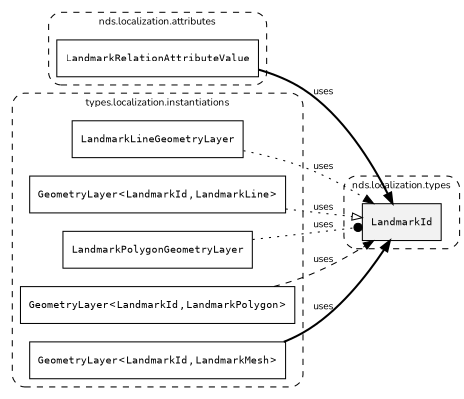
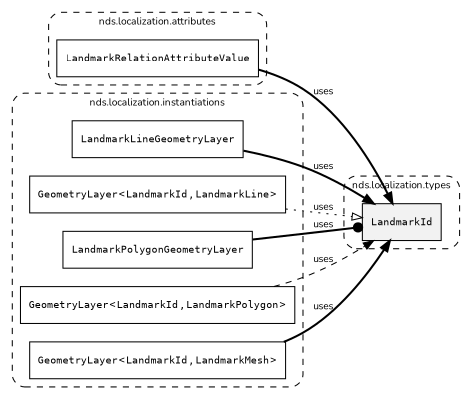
cluster "types.localization.instantiations": label "types.localization.instantiations" -> "nds.localization.instantiations"
edge "LandmarkLineGeometryLayer" -> "LandmarkId": style dotted -> bold
edge "LandmarkPolygonGeometryLayer" -> "LandmarkId": style dotted -> bold
